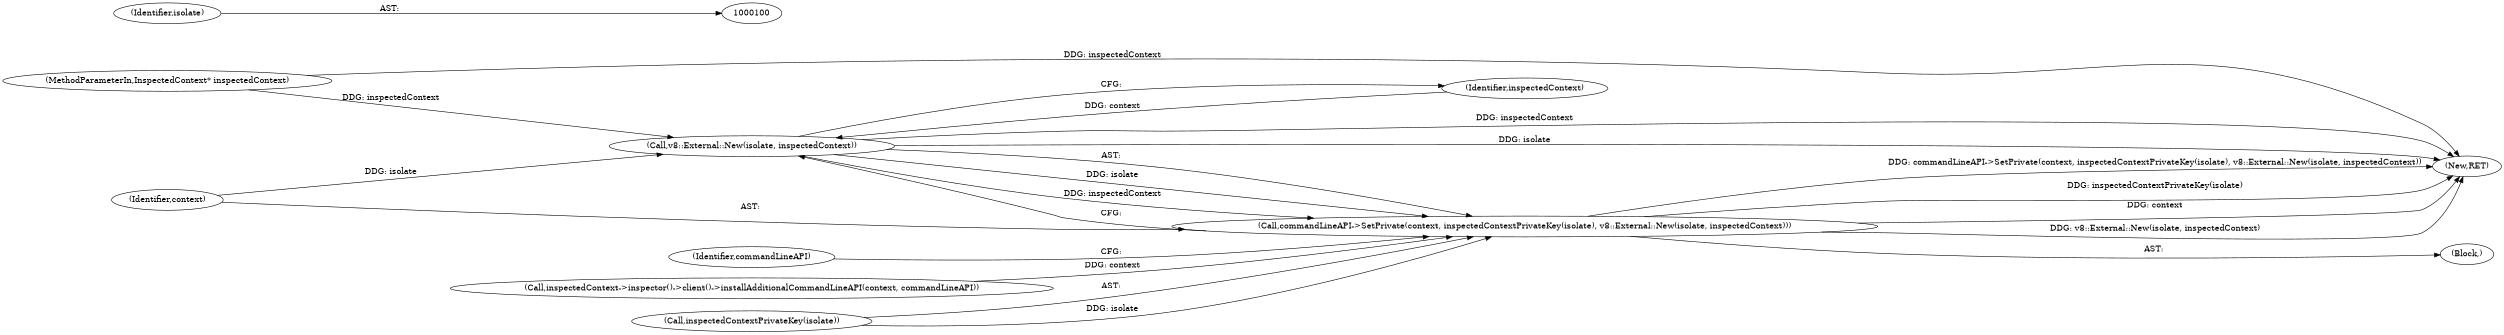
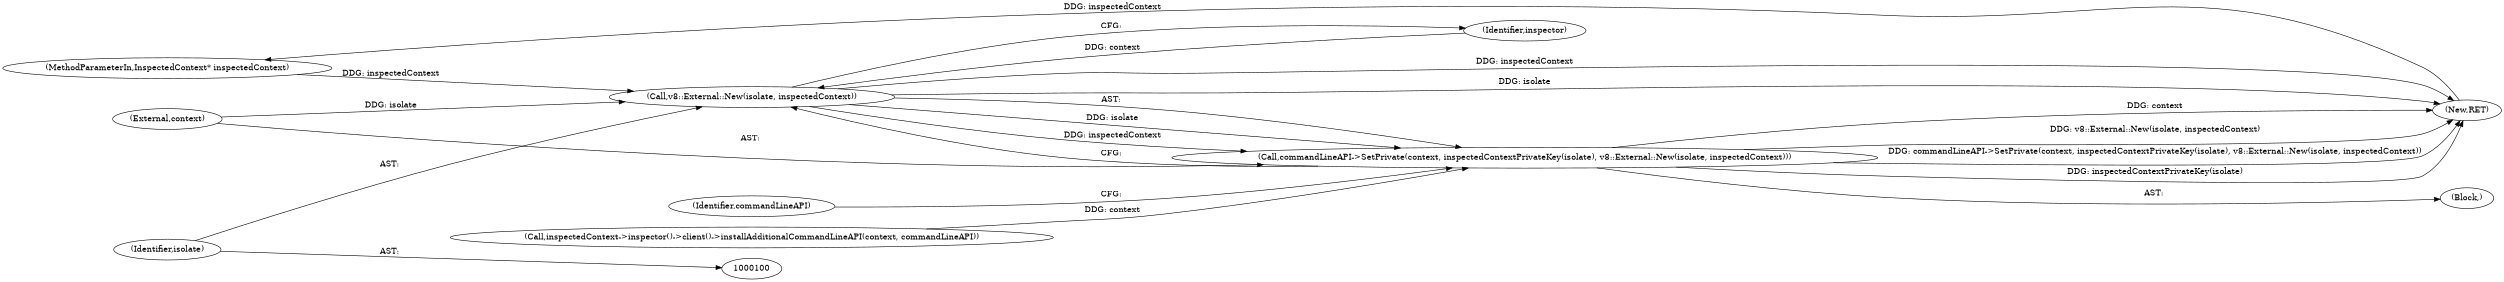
edge "(MethodParameterIn,InspectedContext* inspectedContext)" -> "(New,RET)": reversed
node "(Identifier,inspectedContext)": label "(Identifier,inspectedContext)" -> "(Identifier,inspector)"
edge "(Identifier,isolate)" -> "(Call,v8::External::New(isolate, inspectedContext))": added, label "AST:"
node "(Identifier,context)": label "(Identifier,context)" -> "(External,context)"
node "(Call,inspectedContextPrivateKey(isolate))": removed
